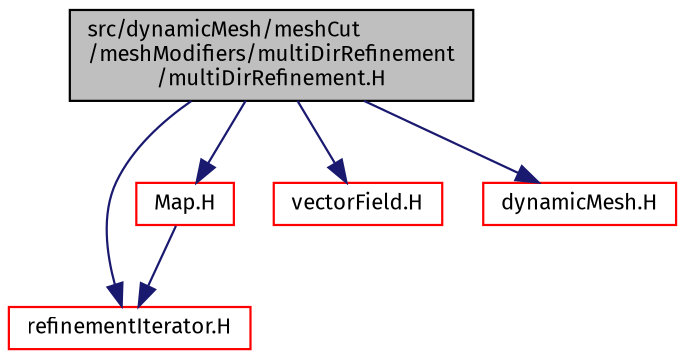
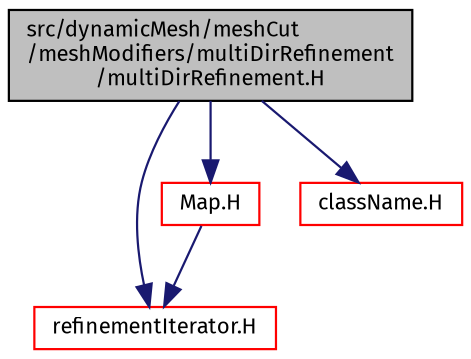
node "vectorField.H": removed
node "dynamicMesh.H": label "dynamicMesh.H" -> "className.H"
